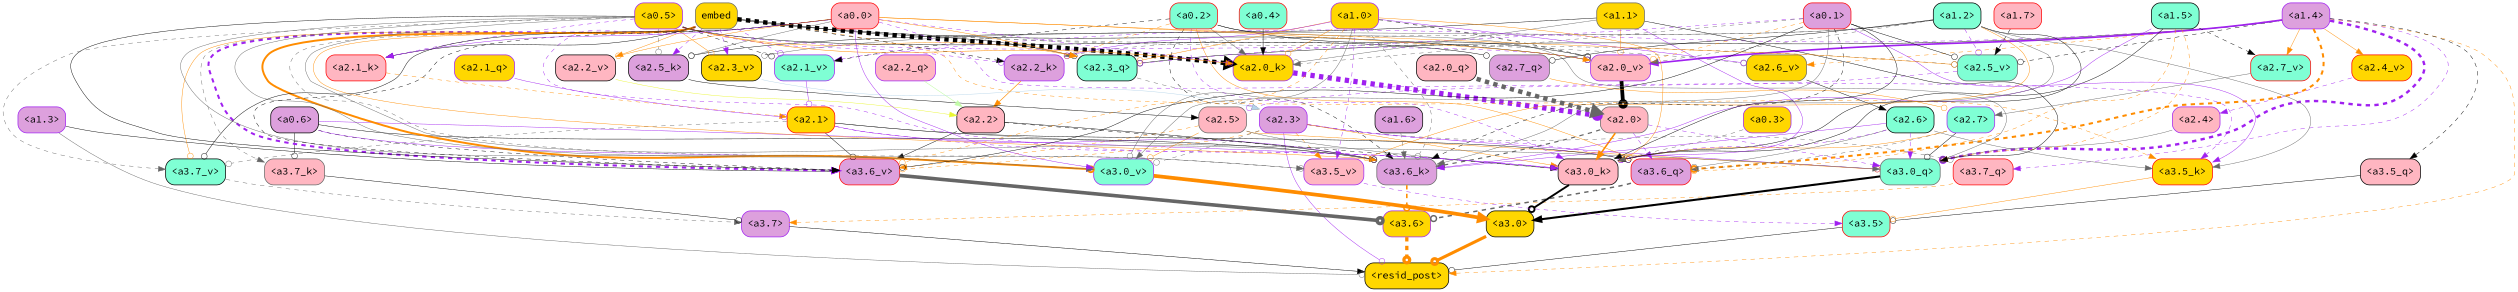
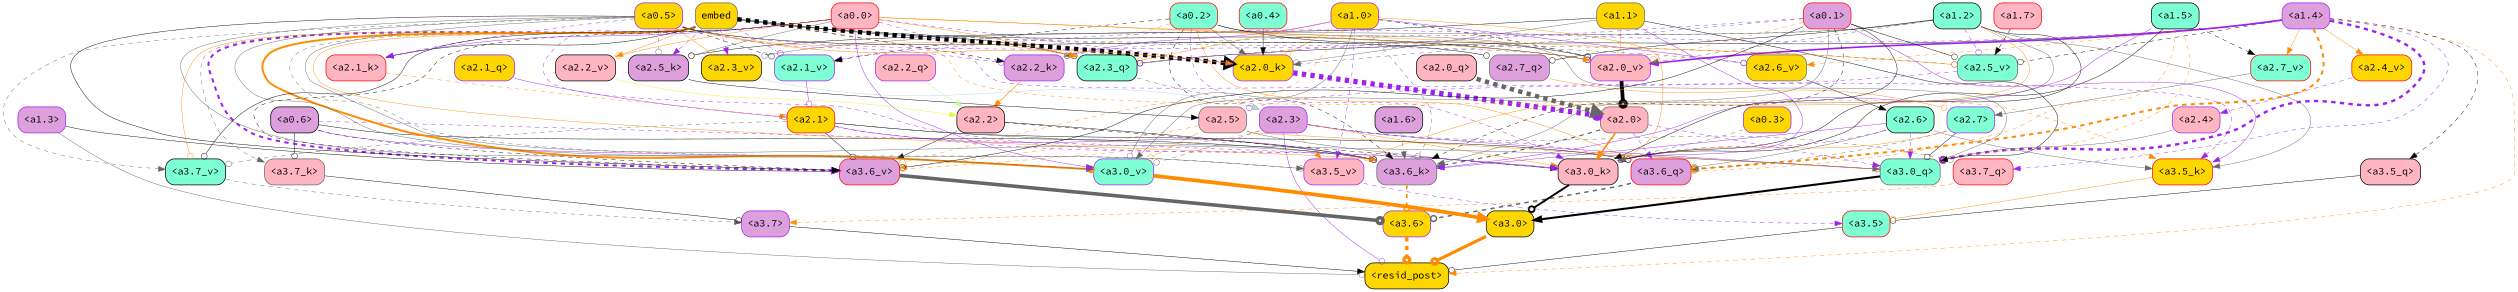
edge "<a0.6>" -> "<a3.0_k>": style solid -> dashed
